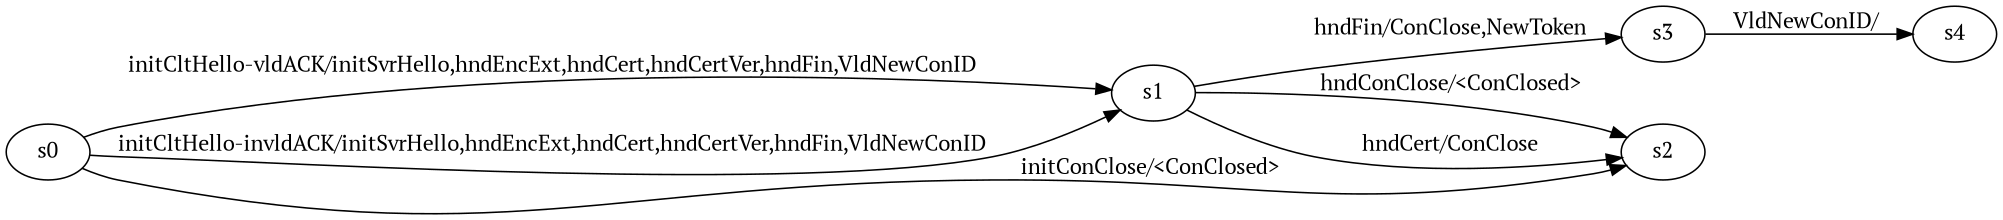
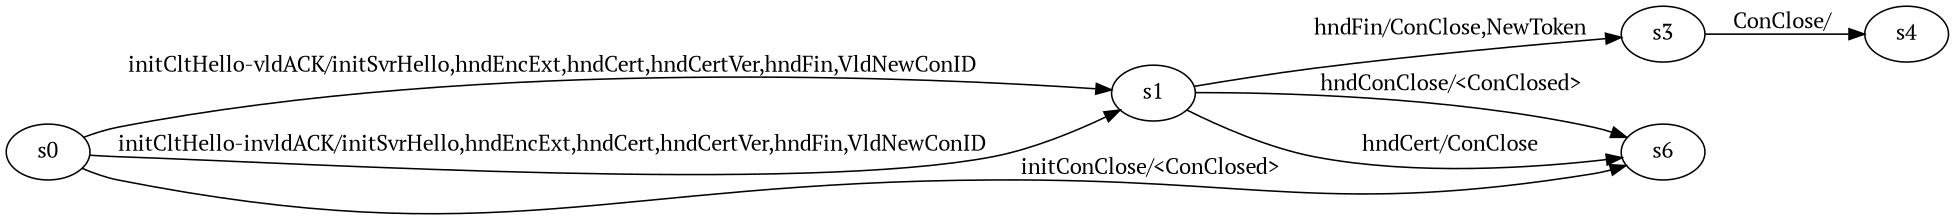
edge "s3" -> "s4": label "VldNewConID/ " -> "ConClose/ "
node "s2": label "s2" -> "s6"
